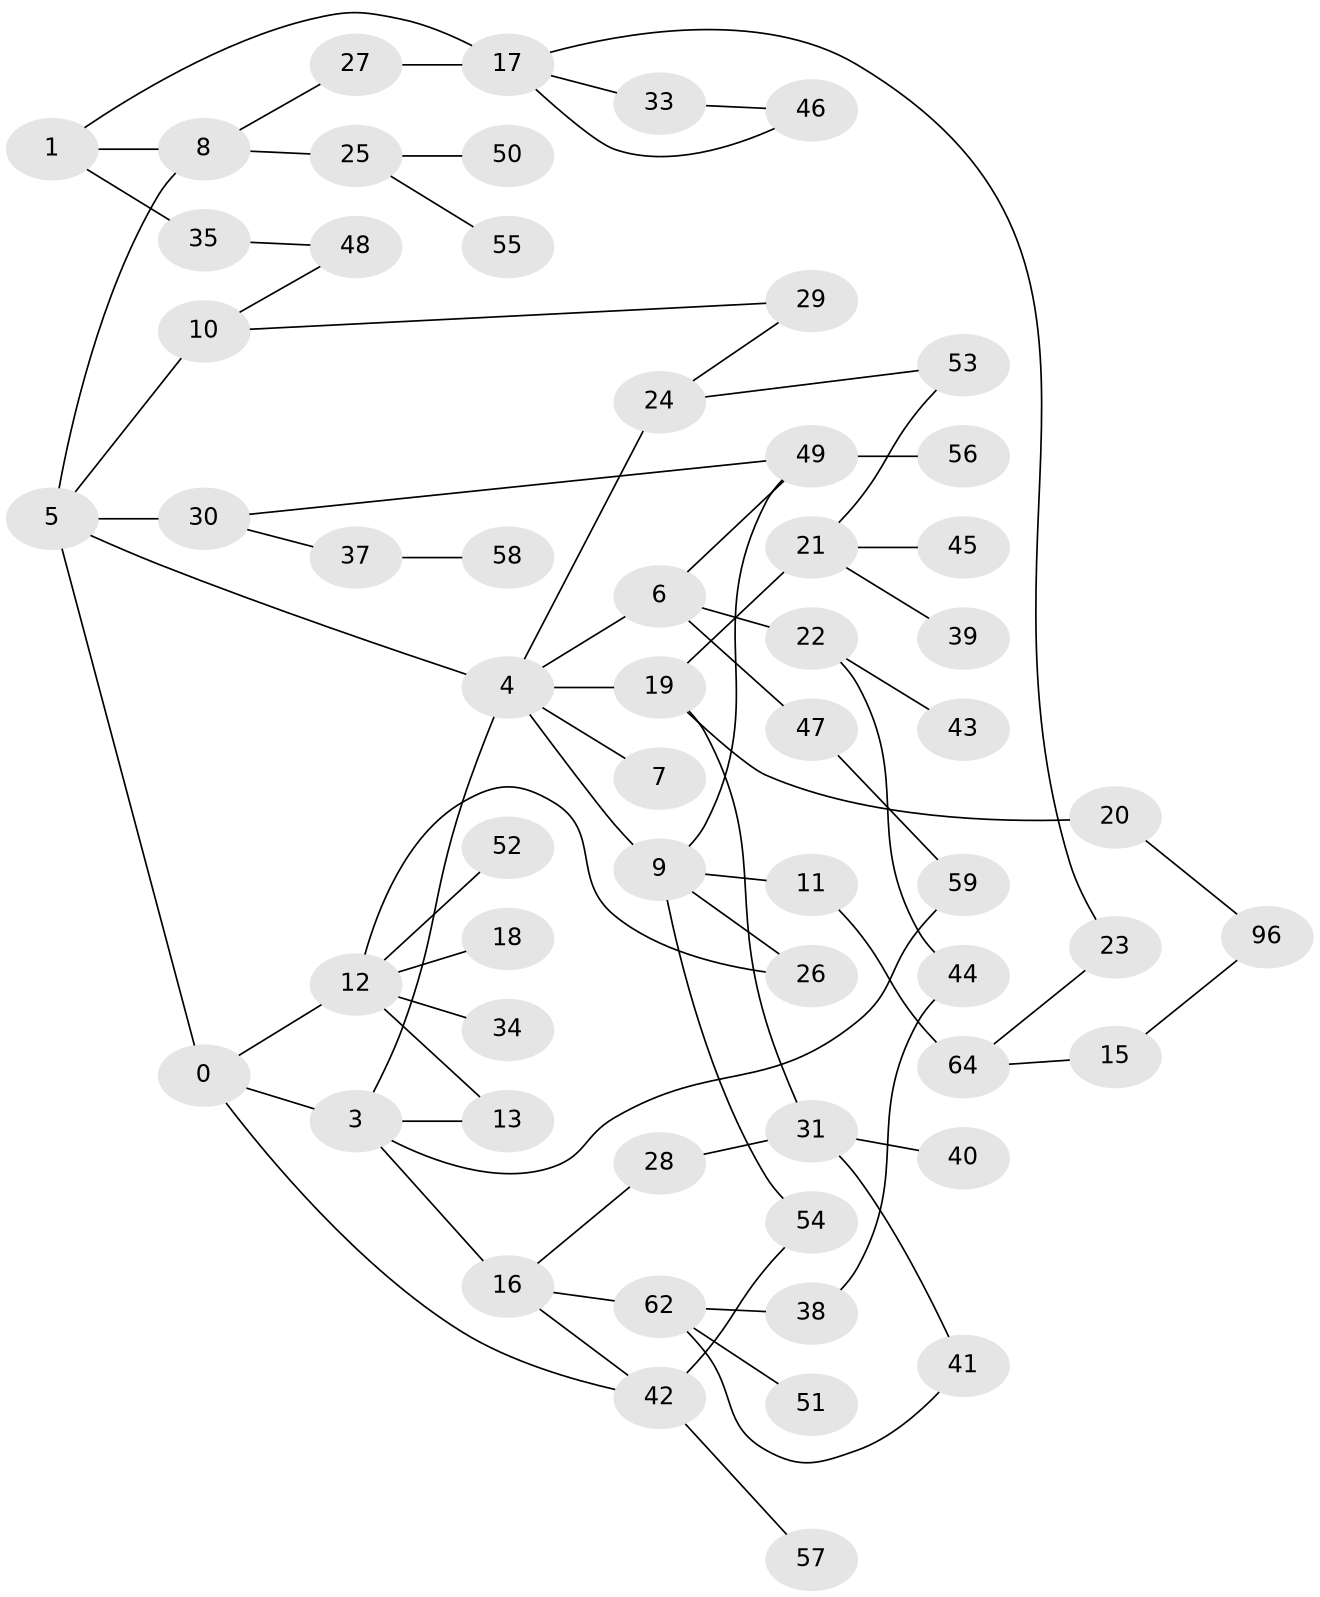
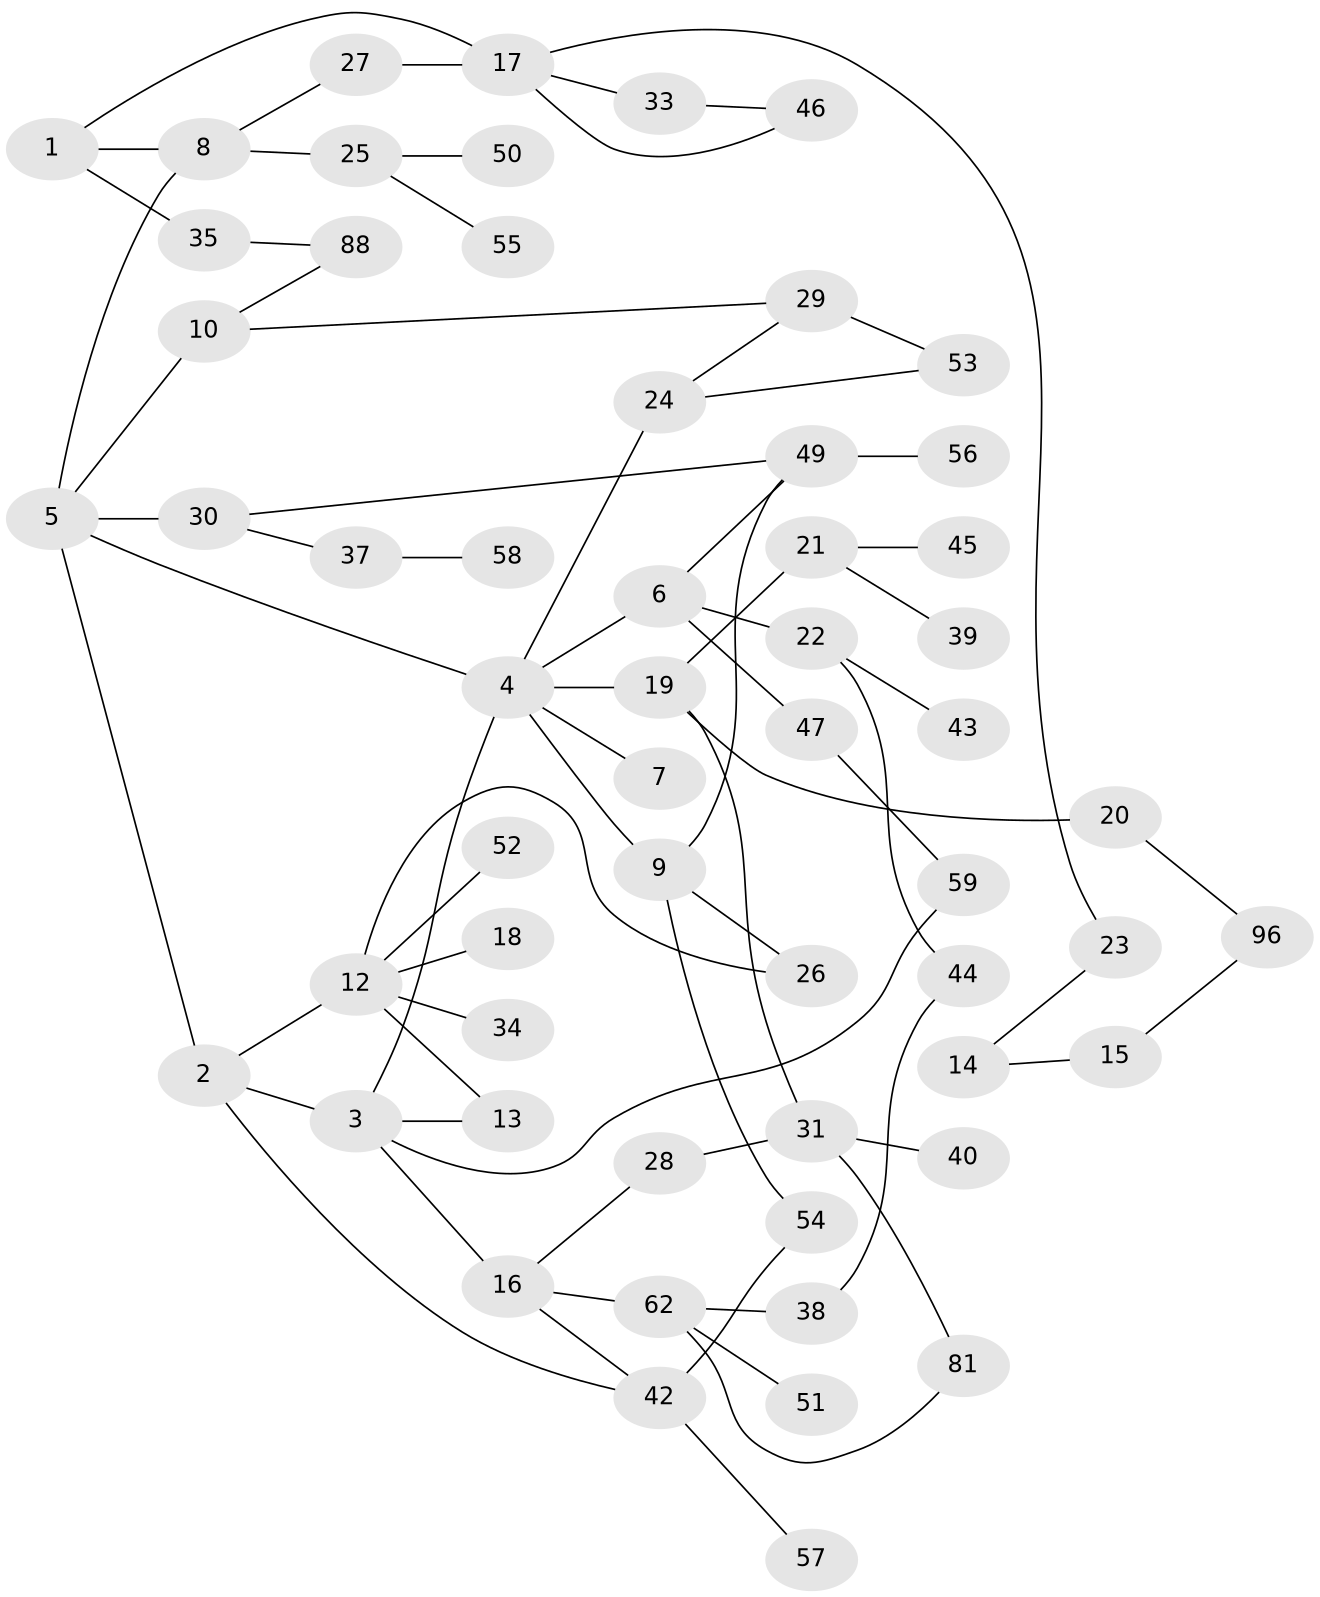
node "48": label "48" -> "88"
edge "53" -- "21": now "53" -- "29"
node "11": removed
node "64": label "64" -> "14"
node "0": label "0" -> "2"
node "41": label "41" -> "81"
